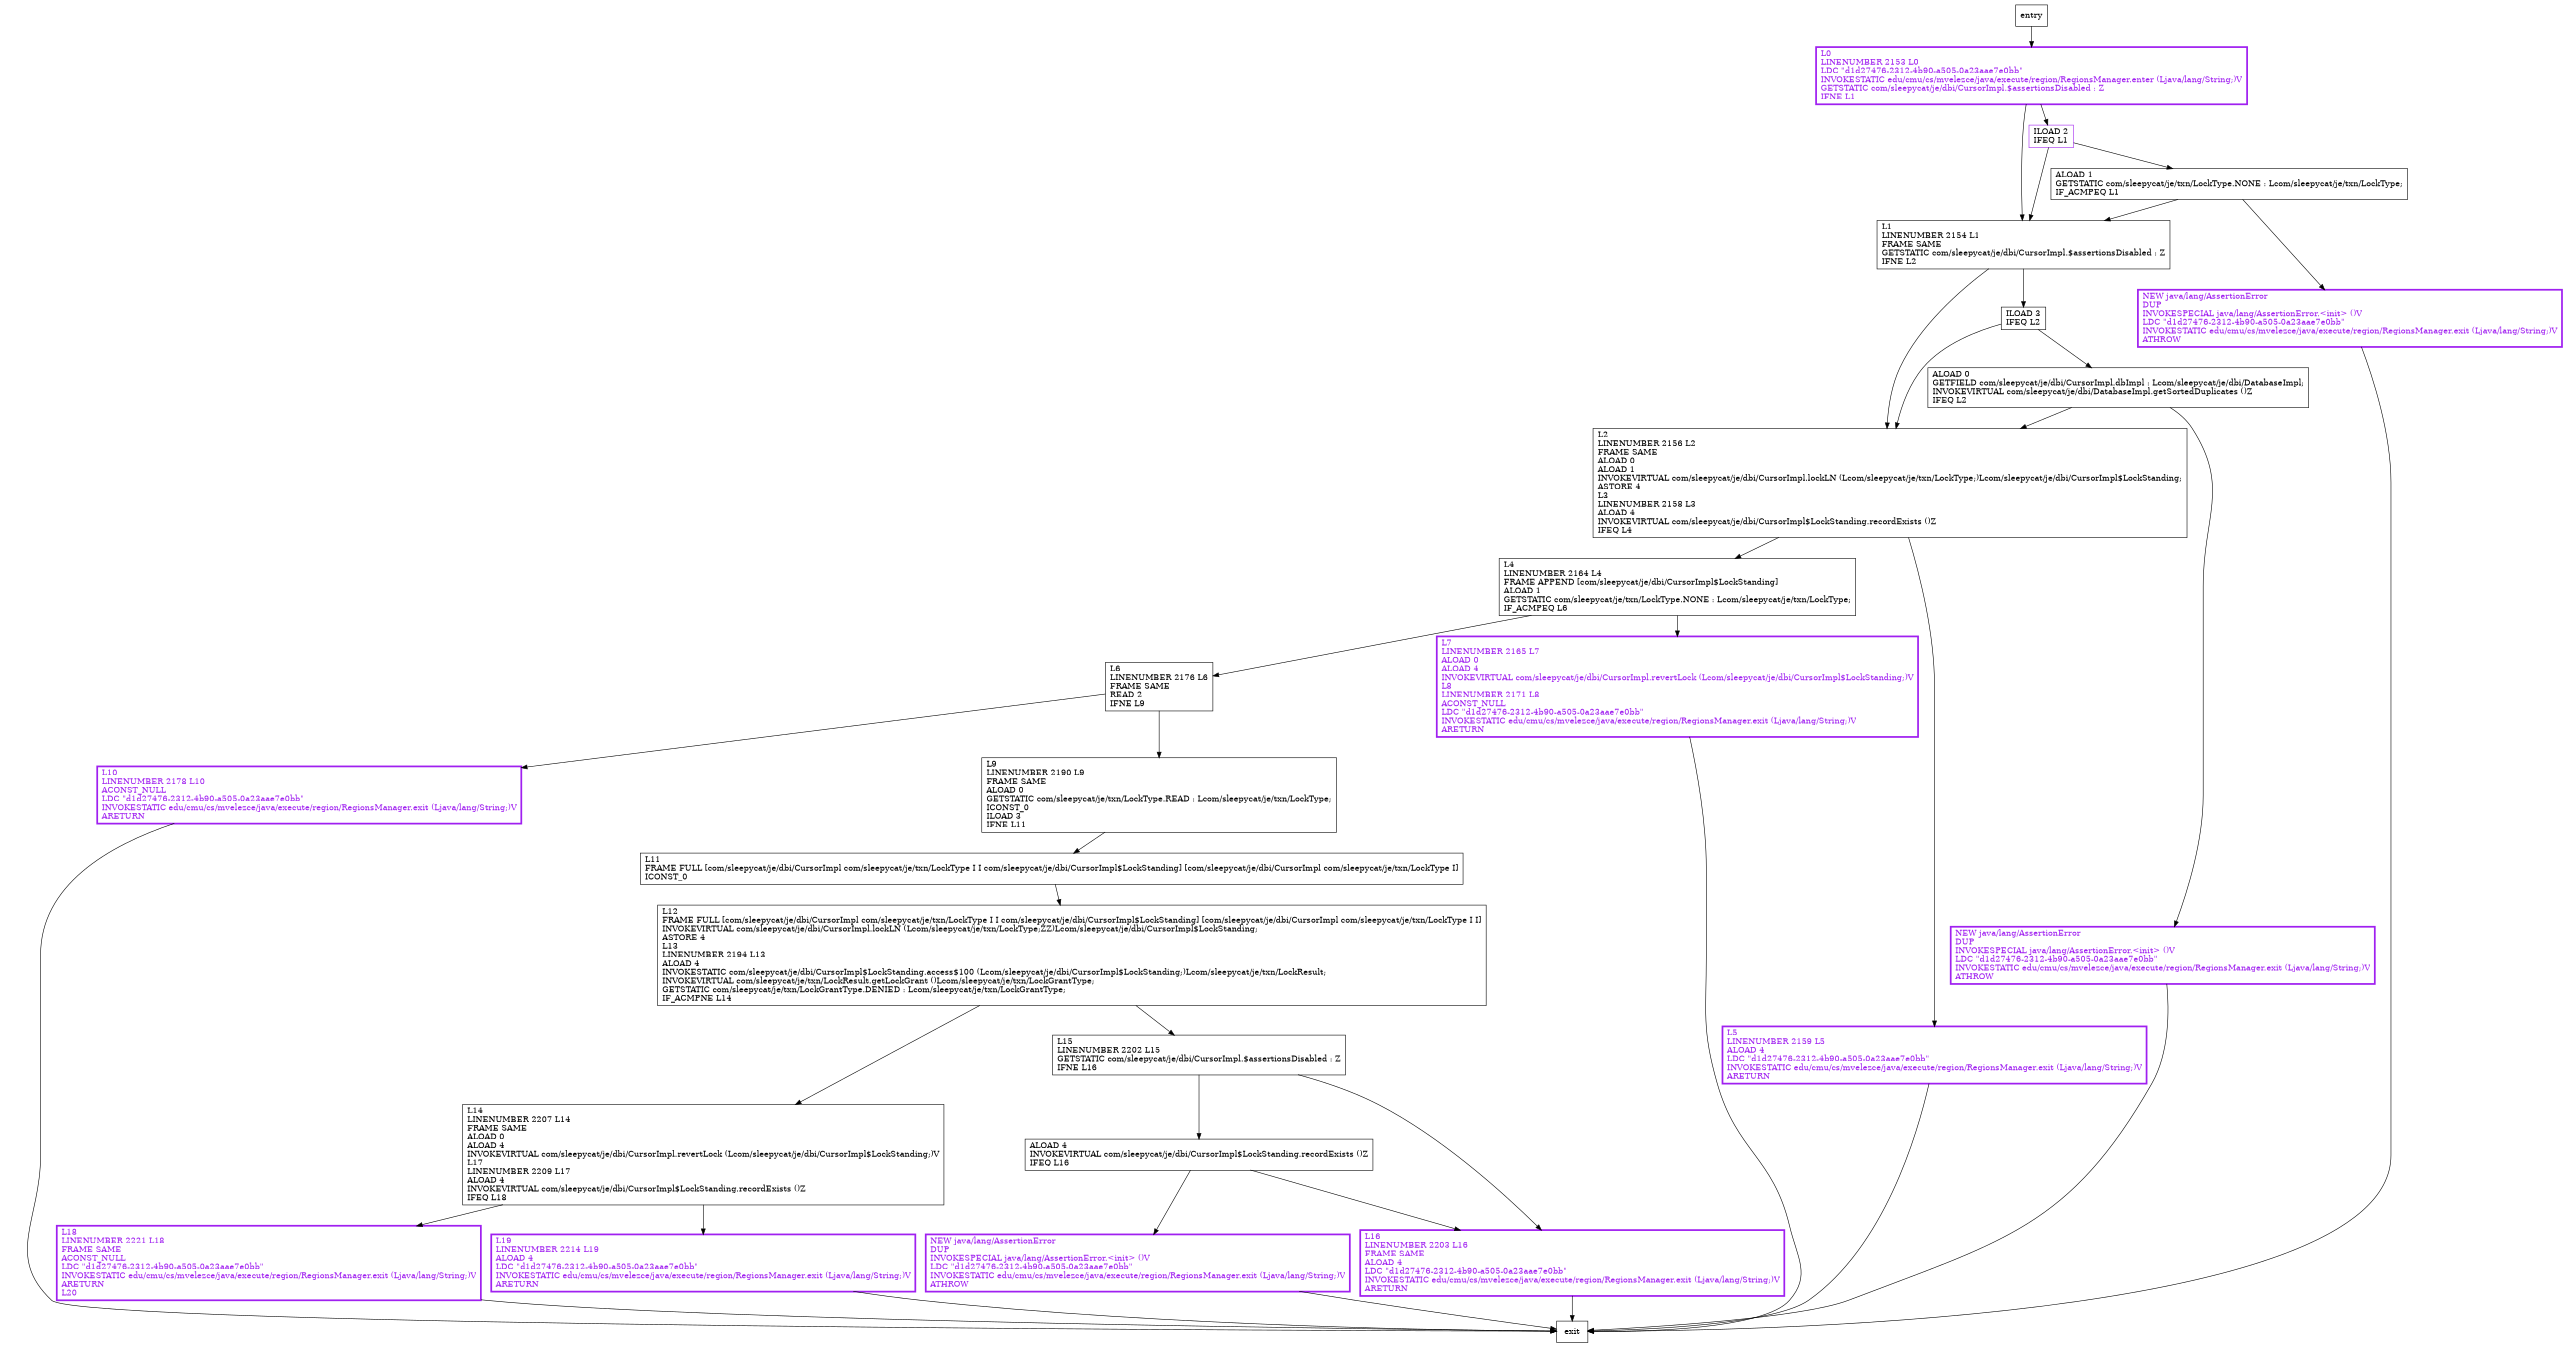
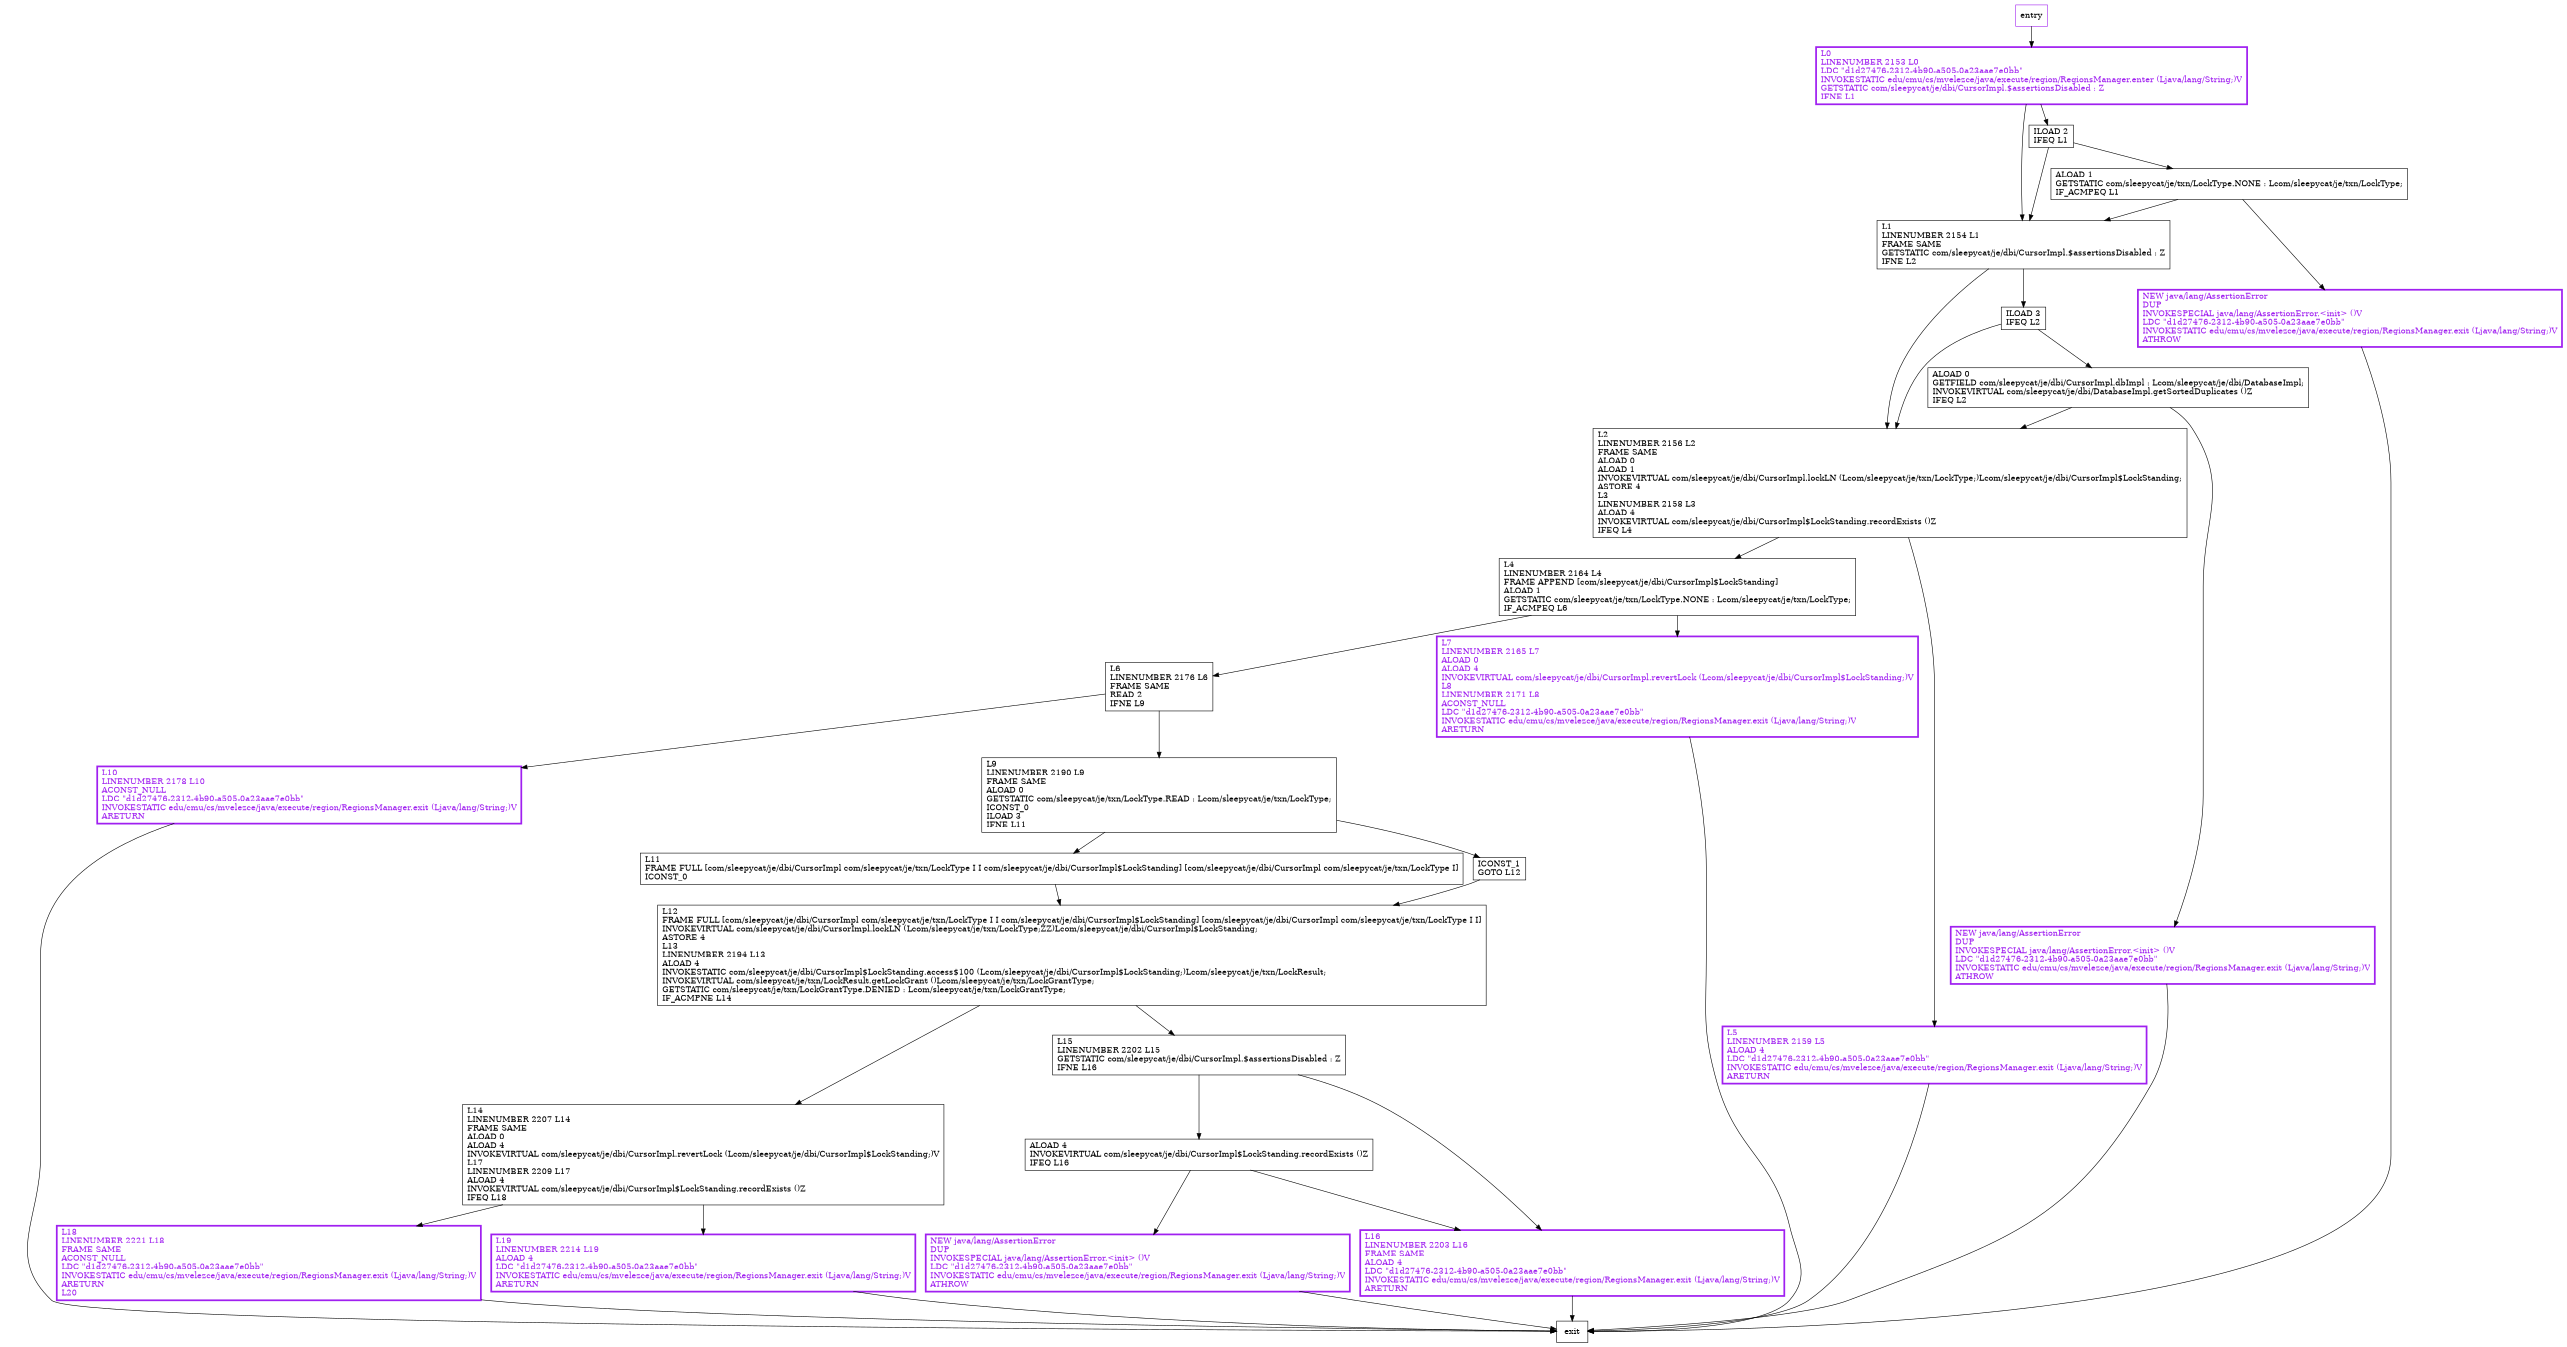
node "entry": color black -> purple
node "ILOAD 2 IFEQ L1": color purple -> black
node "ICONST_1 GOTO L12": added
